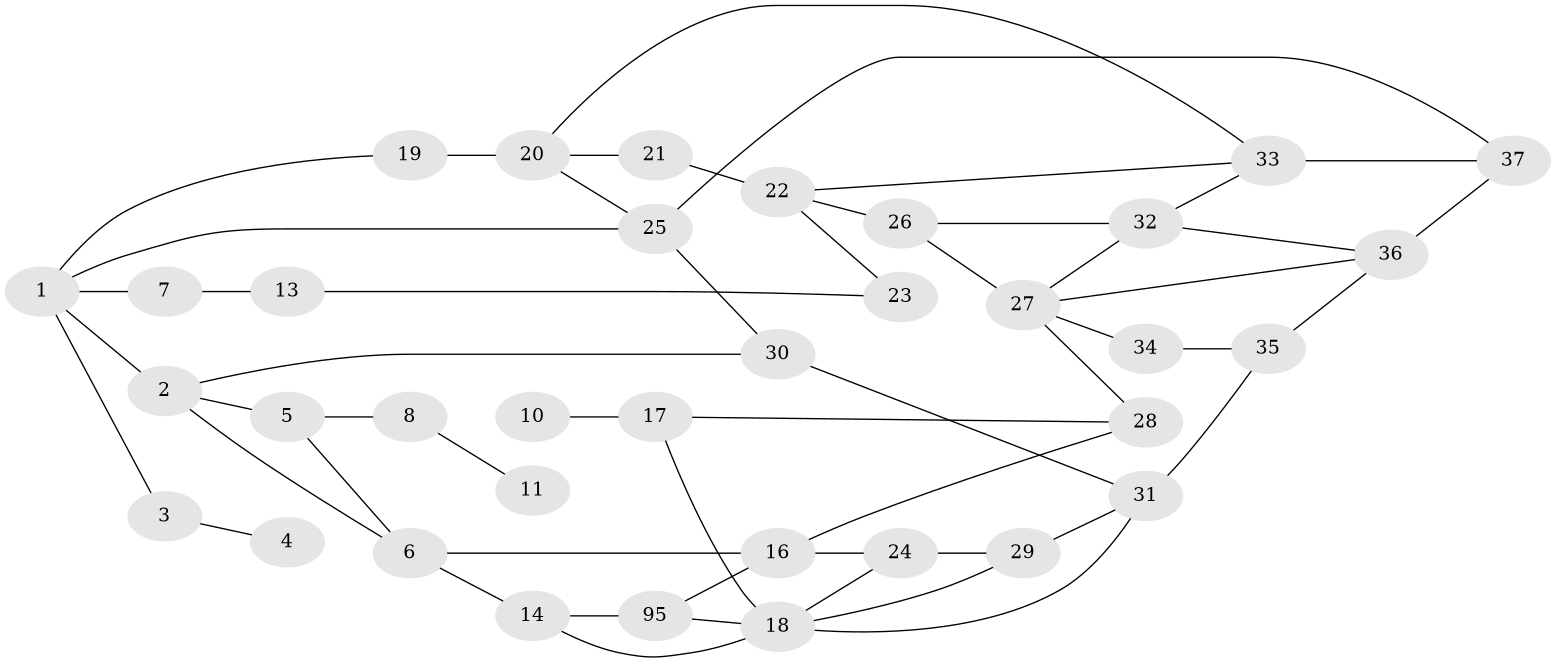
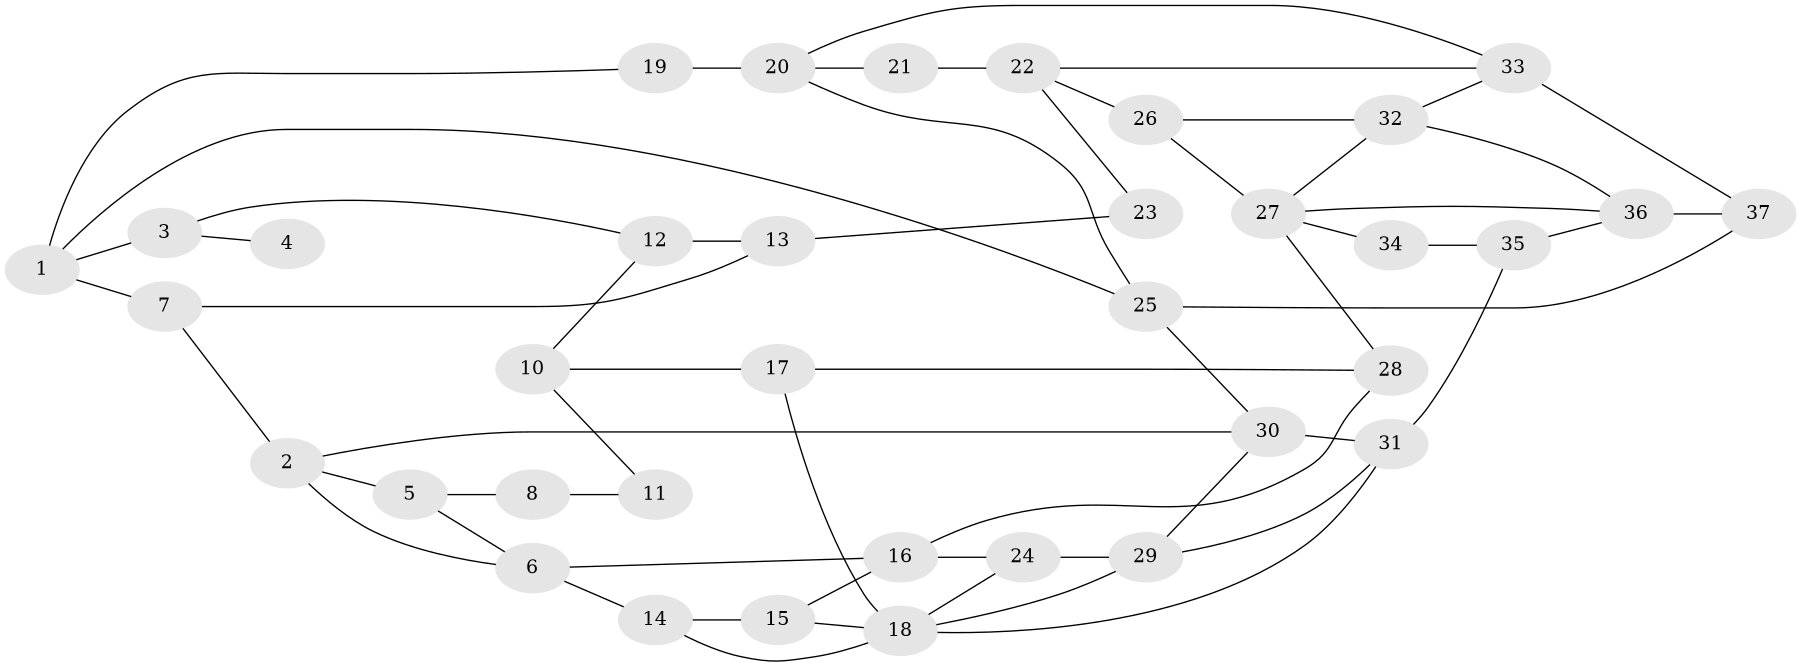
node "12": added
edge "1" -- "2": now "7" -- "2"
edge "10" -- "11": added
edge "30" -- "29": added
node "95": label "95" -> "15"
